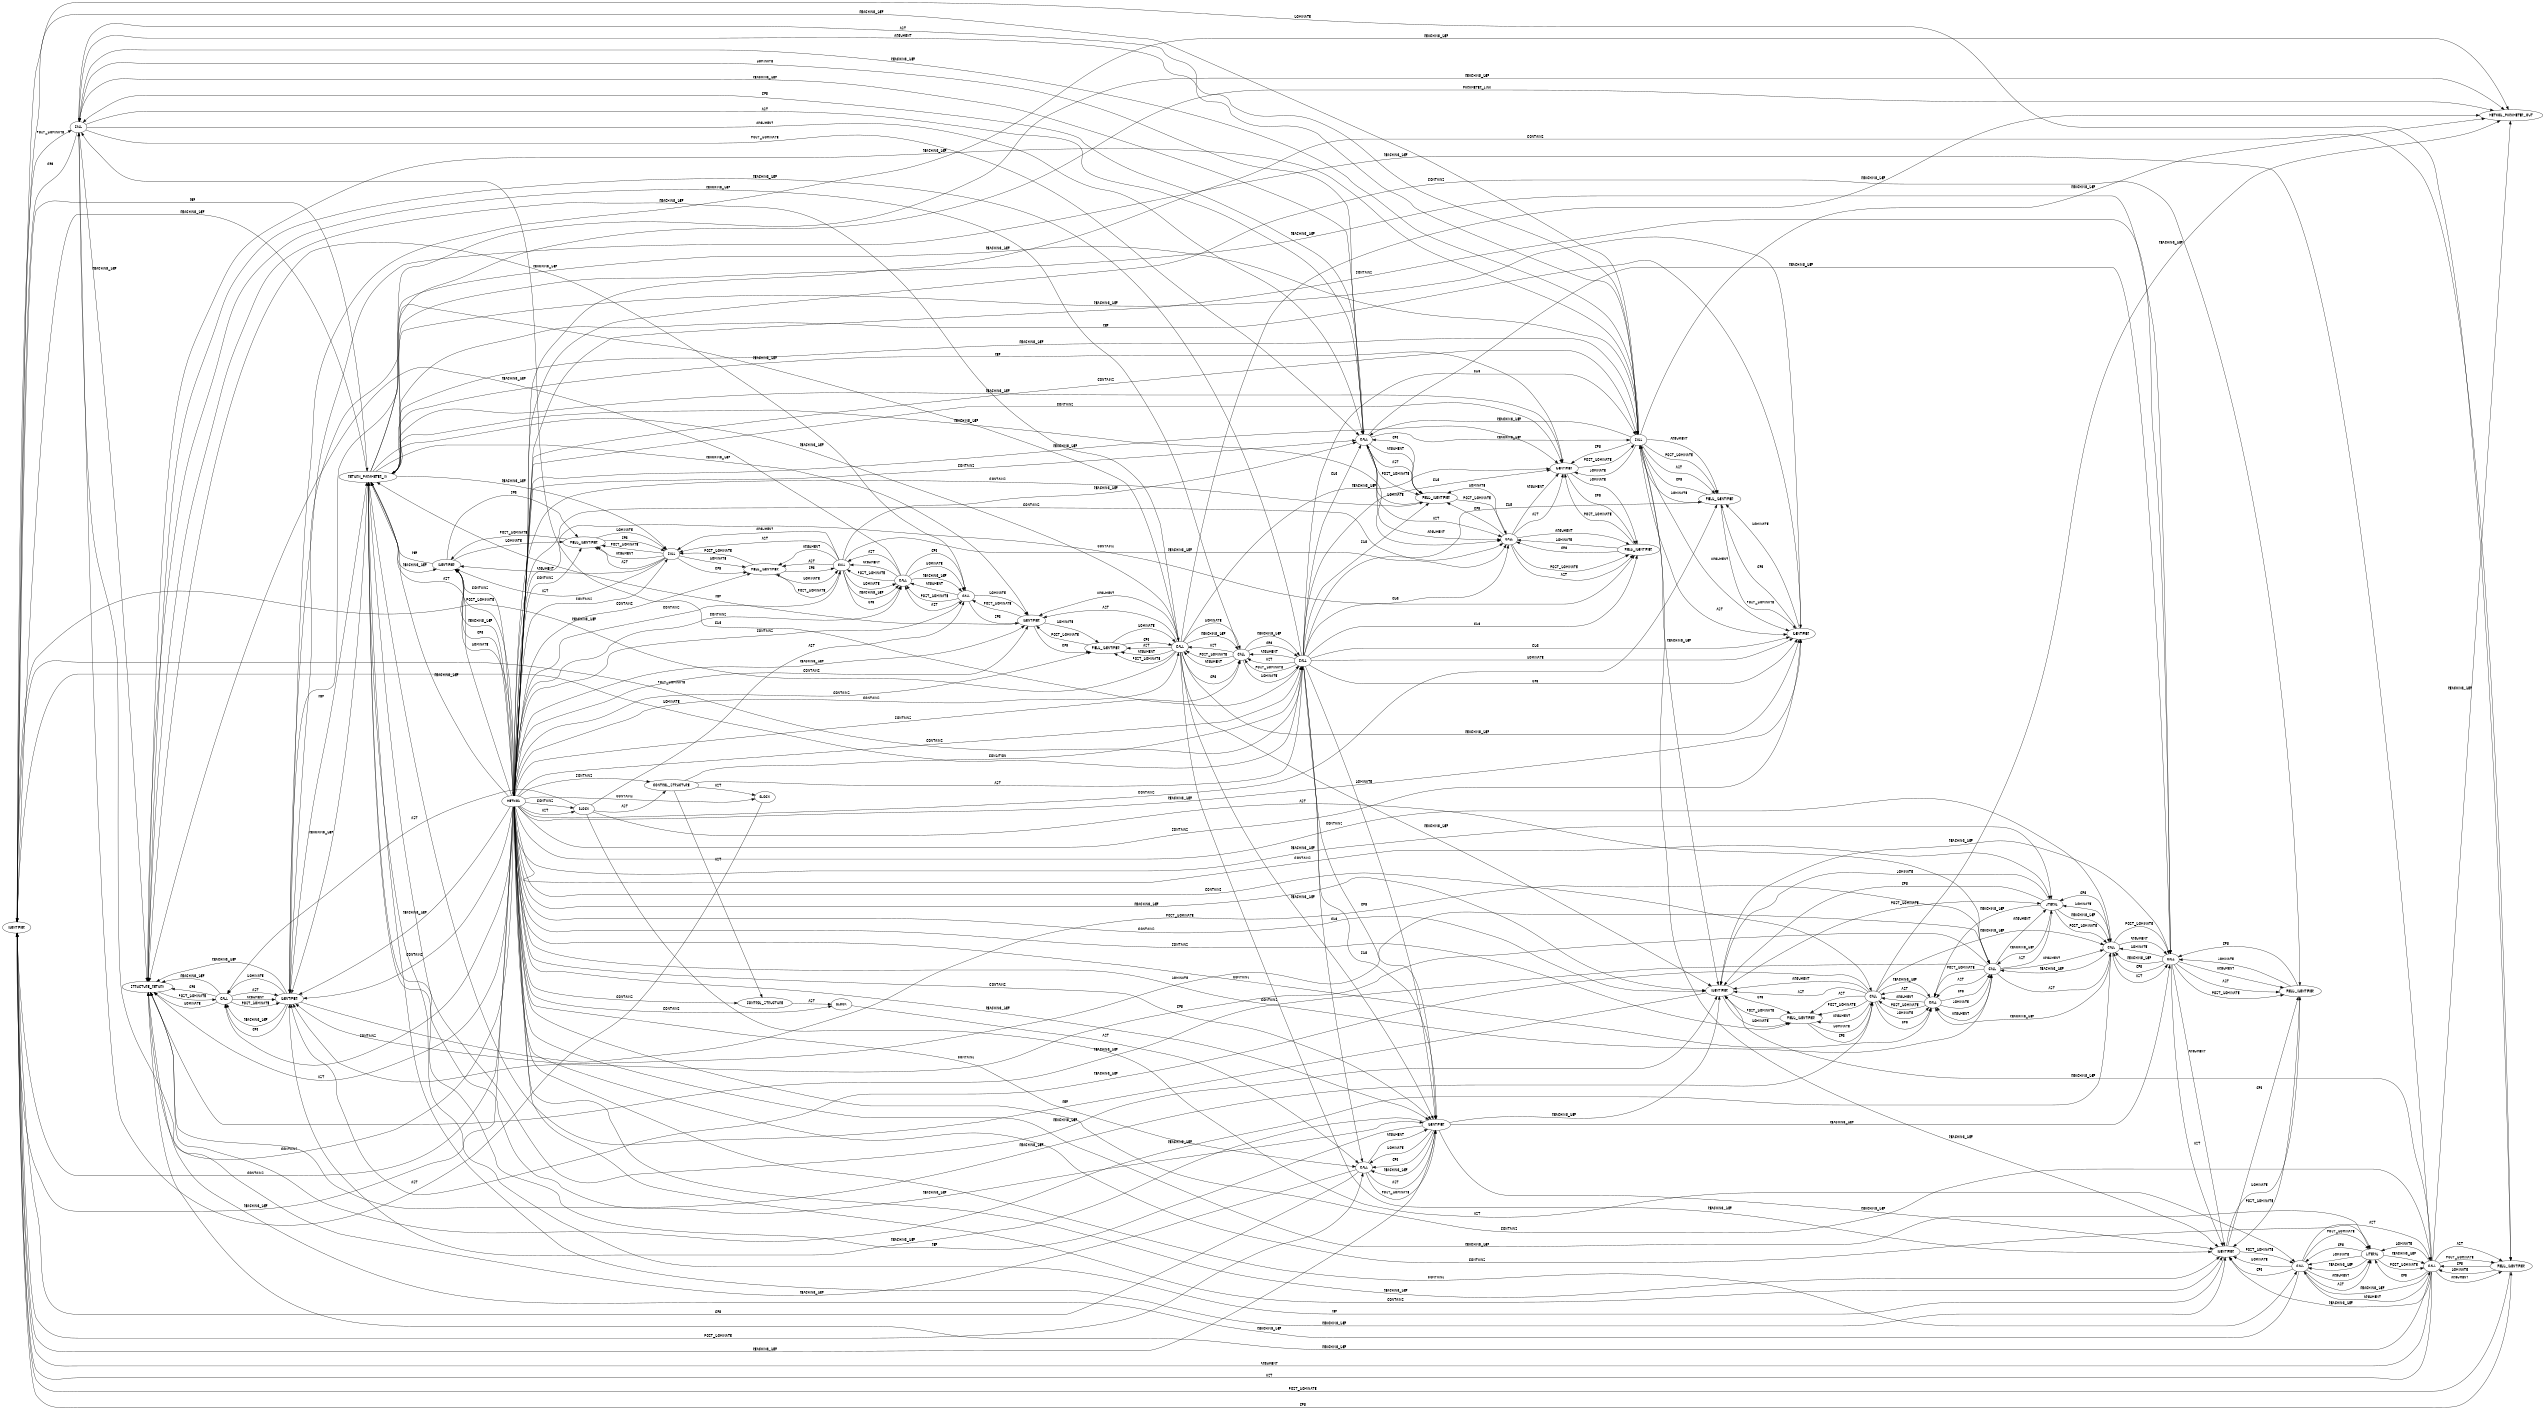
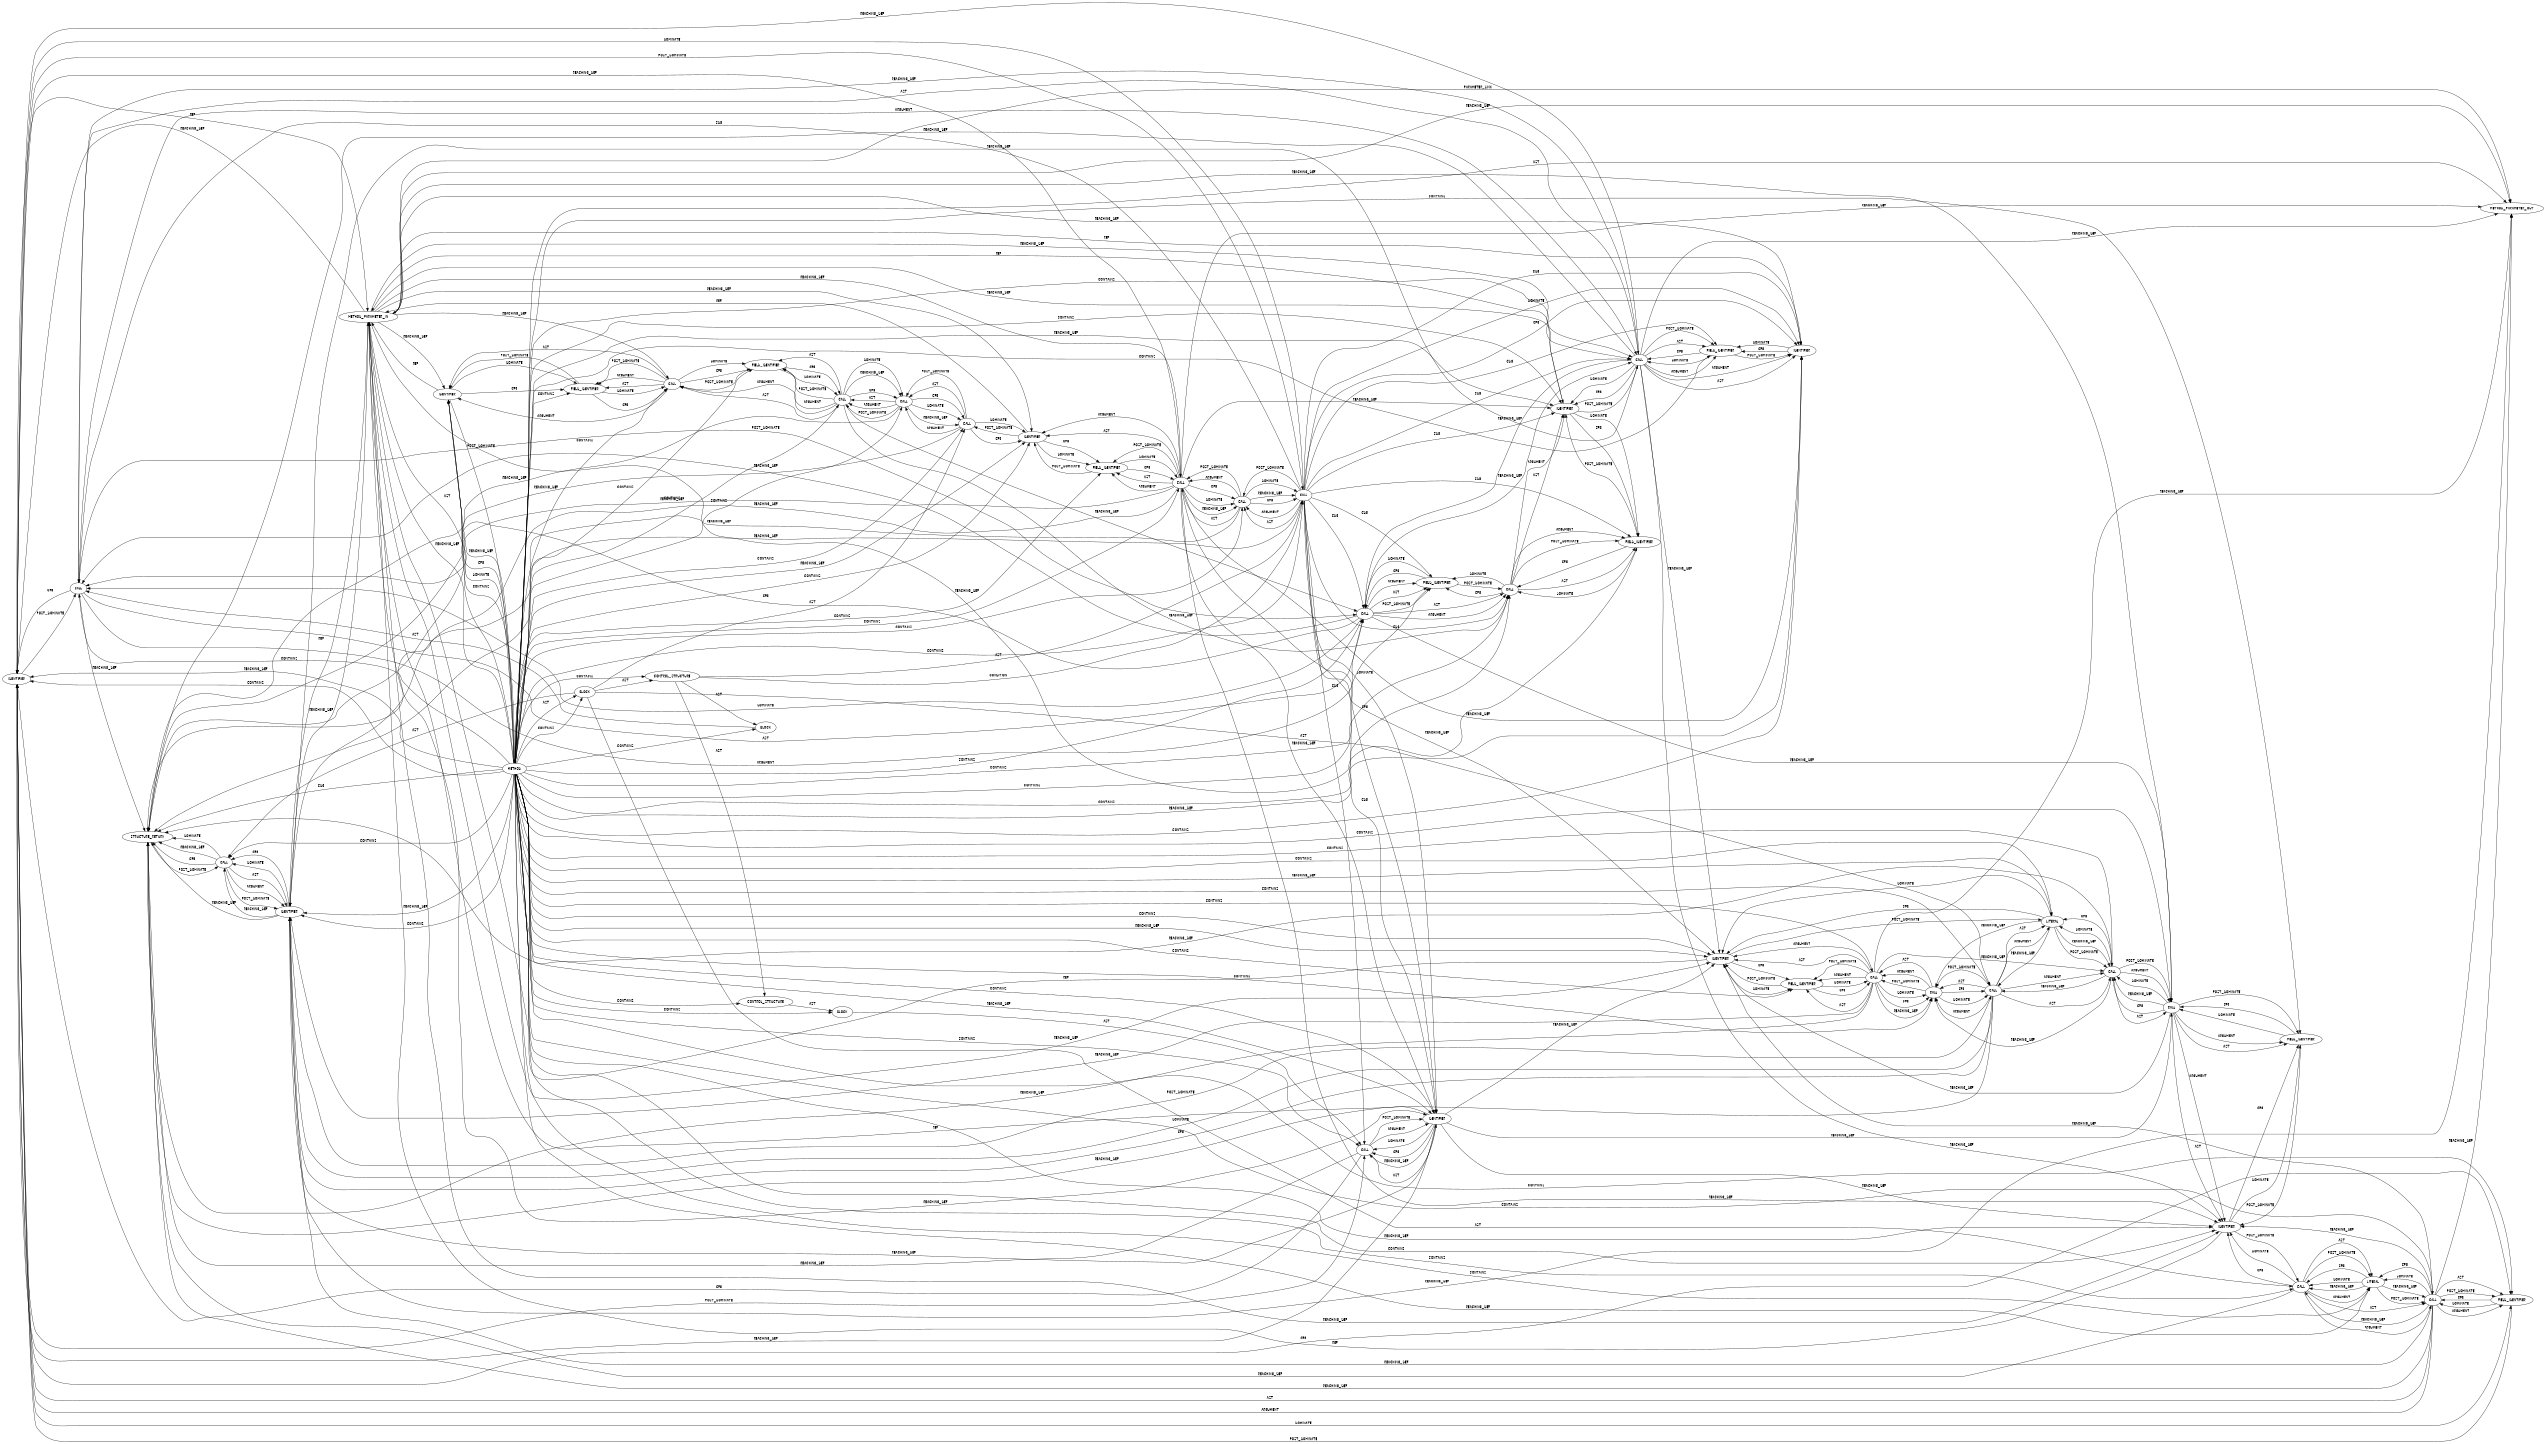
edge "METHOD" -> "METHOD_PARAMETER_OUT": added, label "AST"
node "RETURN_PARAMETER_IN": label "RETURN_PARAMETER_IN" -> "METHOD_PARAMETER_IN"
edge "METHOD" -> "STRUCTURE_RETURN": label "AST" -> "CDG"
